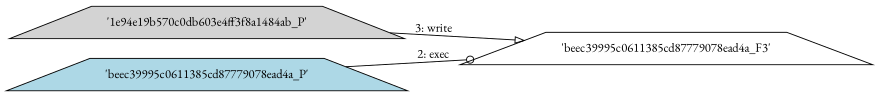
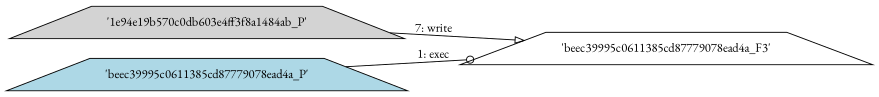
edge "'1e94e19b570c0db603e4ff3f8a1484ab_P'" -> "'beec39995c0611385cd87779078ead4a_F3'": label "3: write" -> "7: write"
edge "'beec39995c0611385cd87779078ead4a_P'" -> "'beec39995c0611385cd87779078ead4a_F3'": label "2: exec" -> "1: exec"
